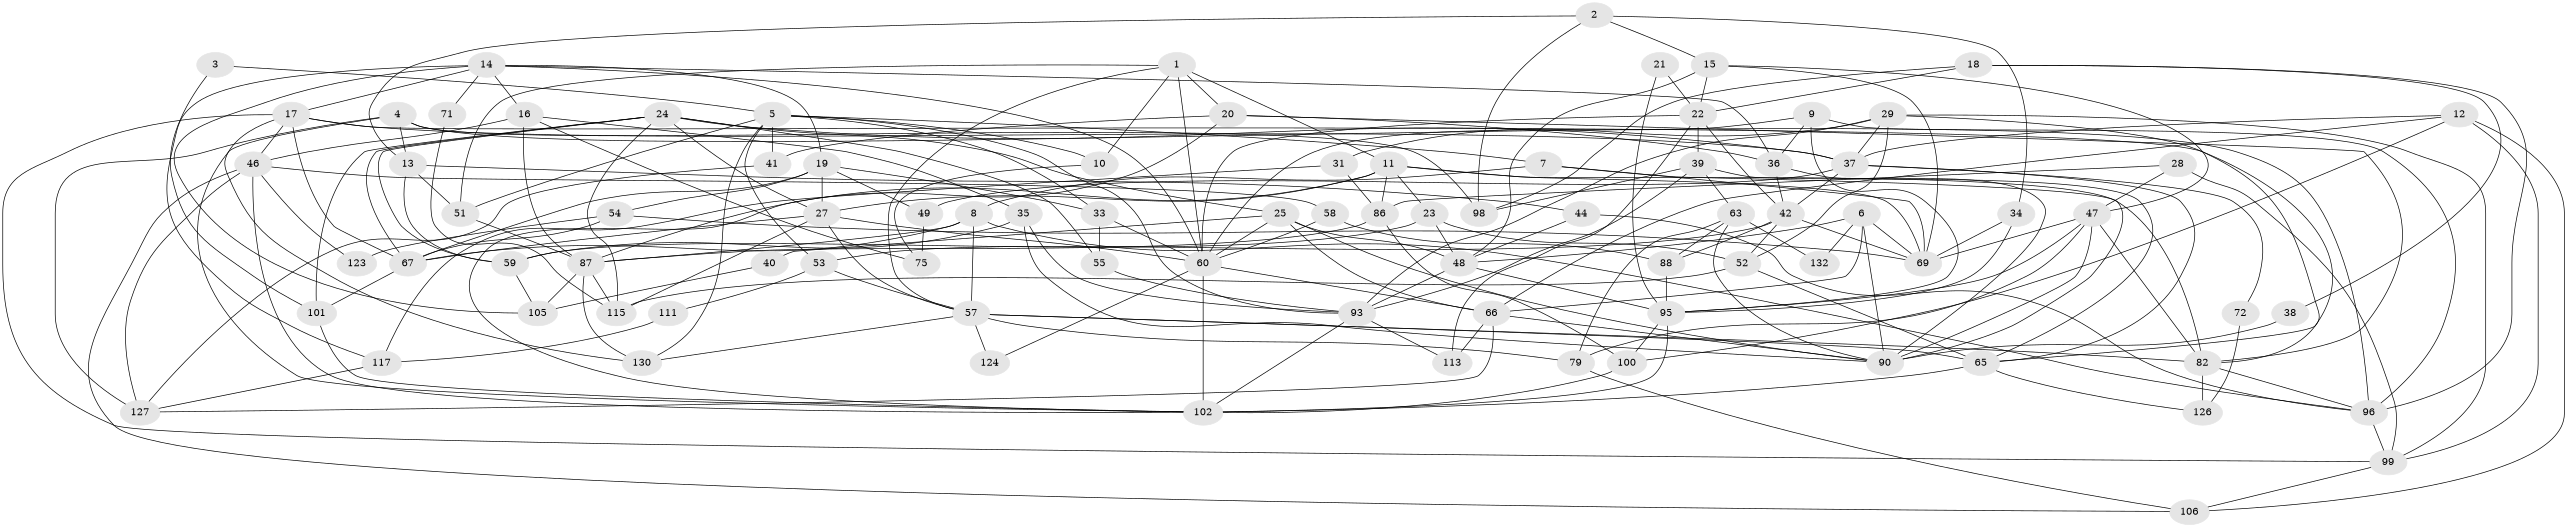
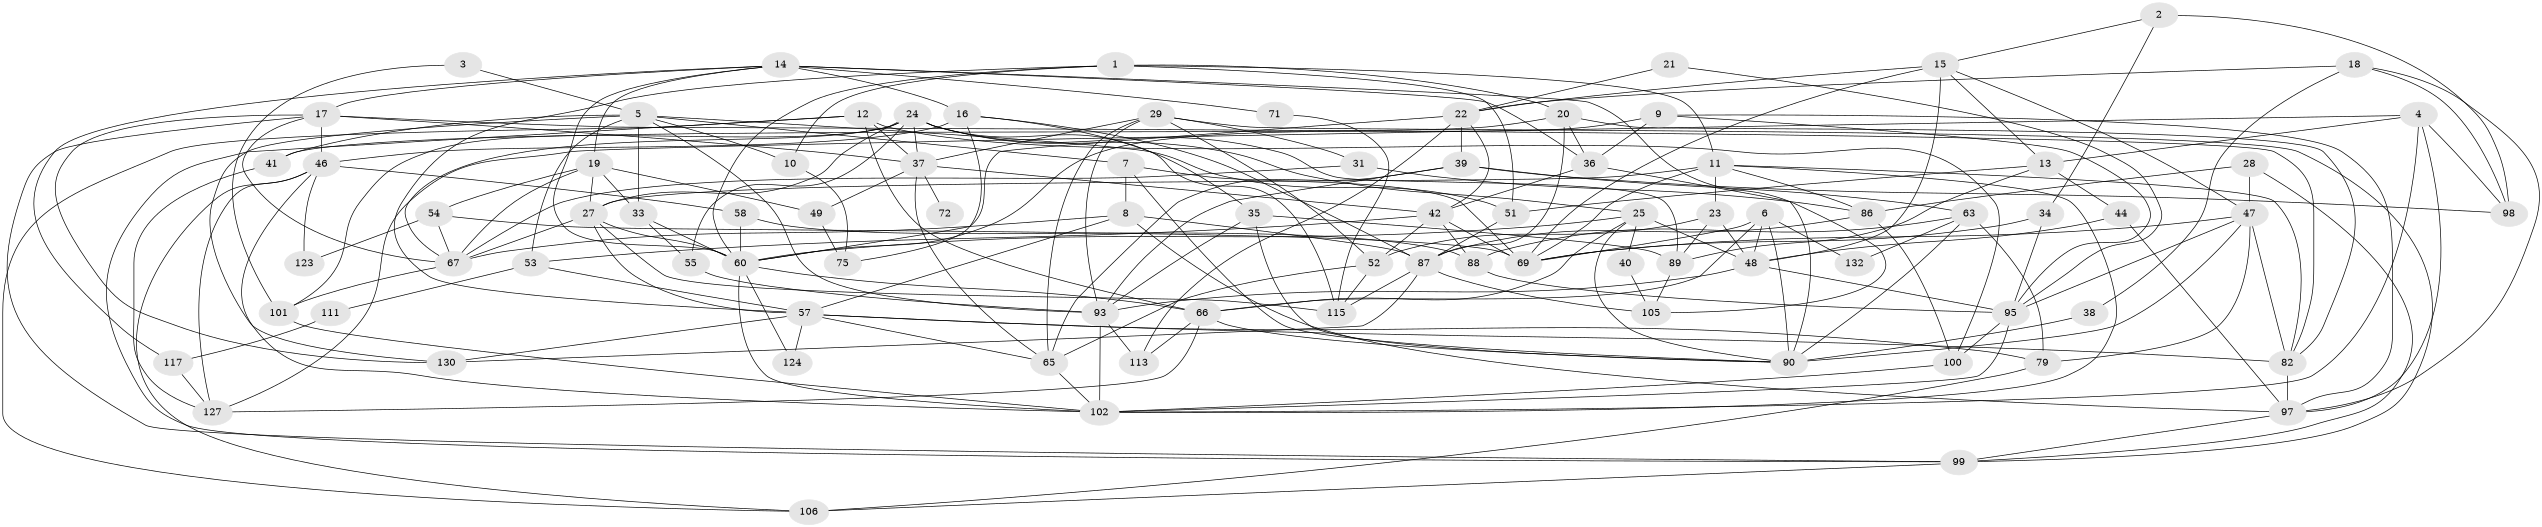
edge "2" -- "13": now "15" -- "13"
edge "31" -- "117": now "31" -- "67"
node "59": label "59" -> "89"
node "126": removed
node "96": label "96" -> "97"
